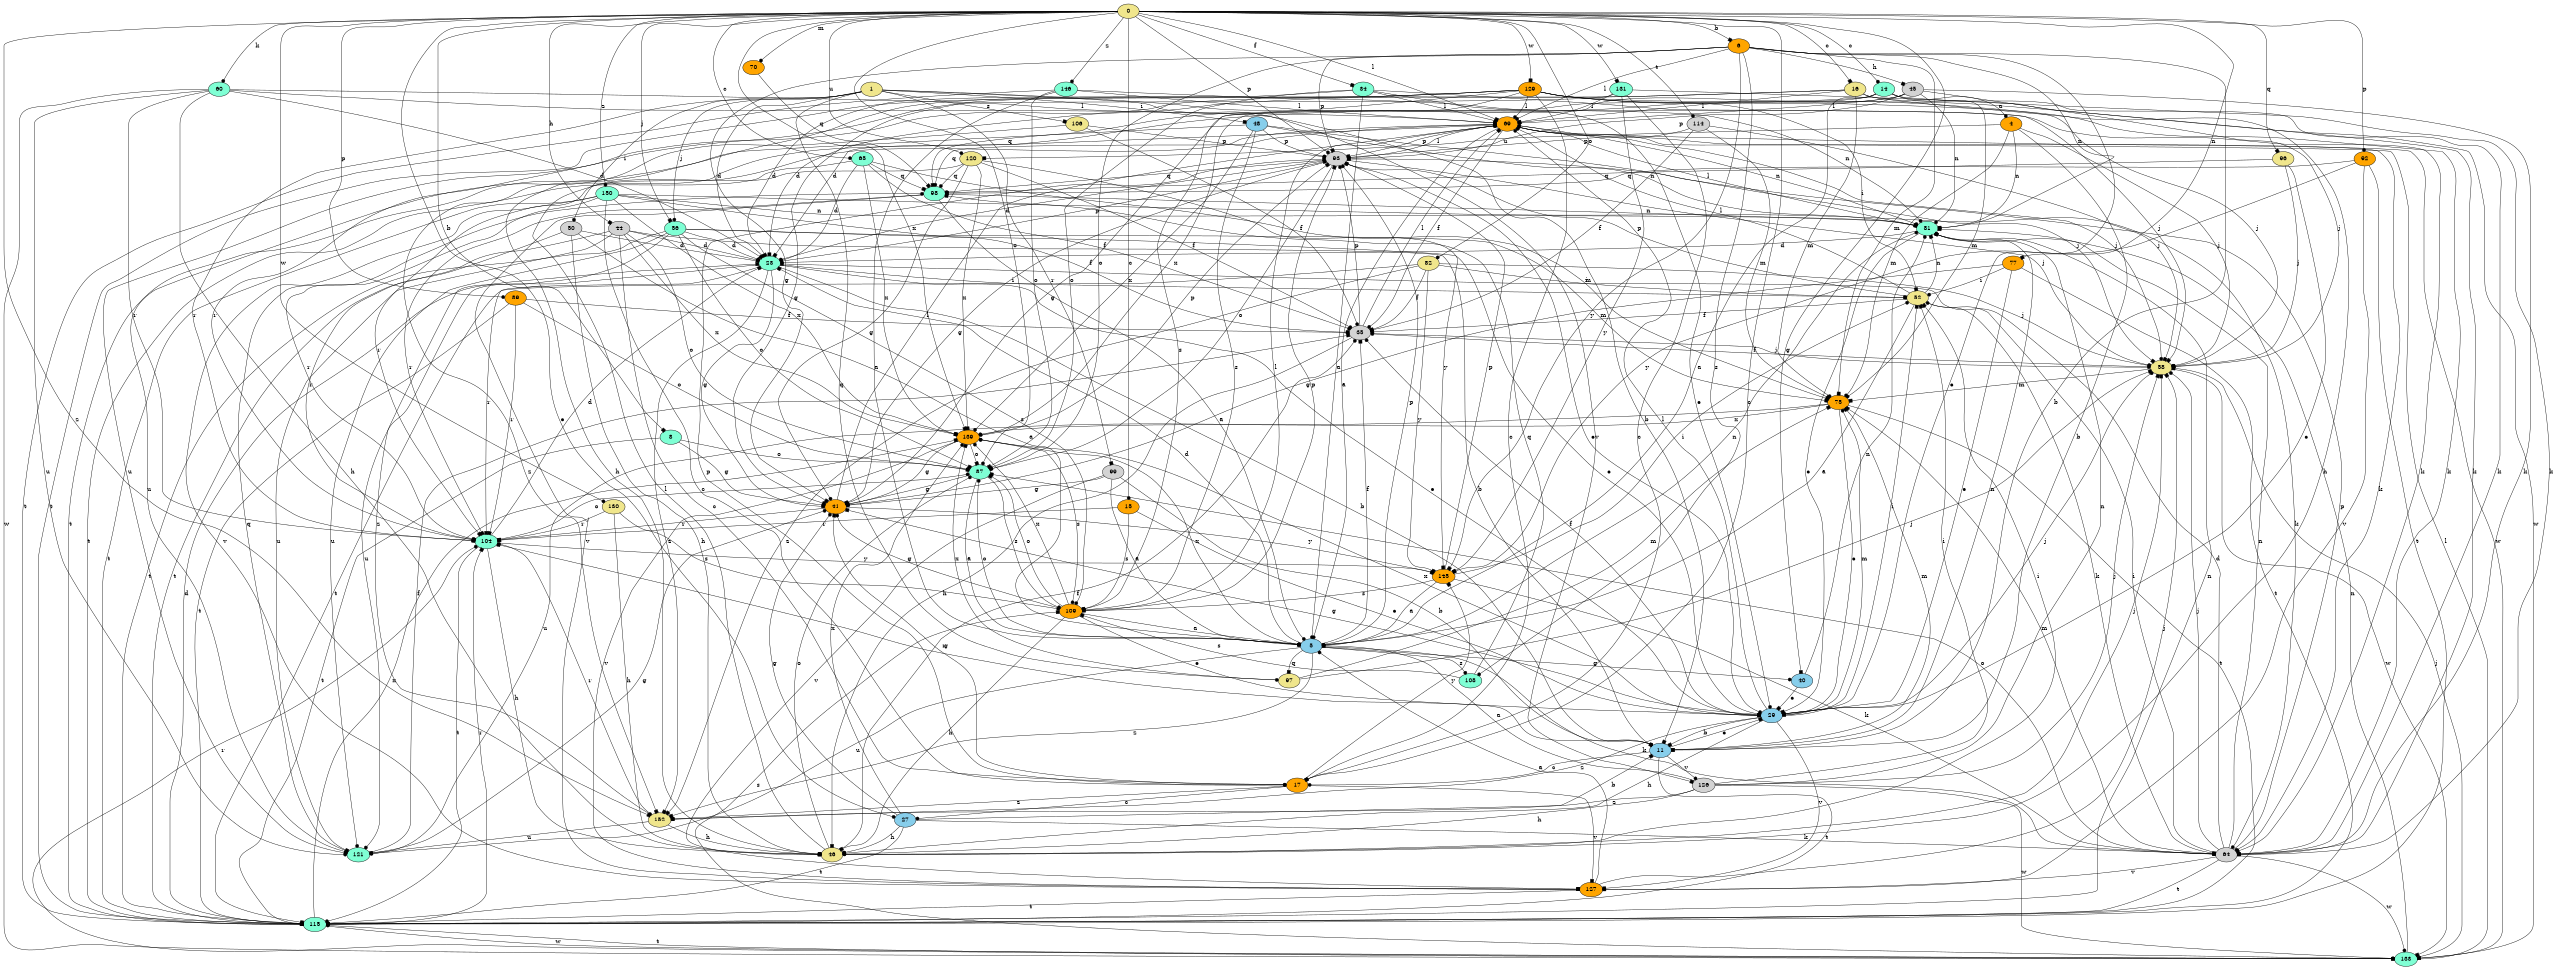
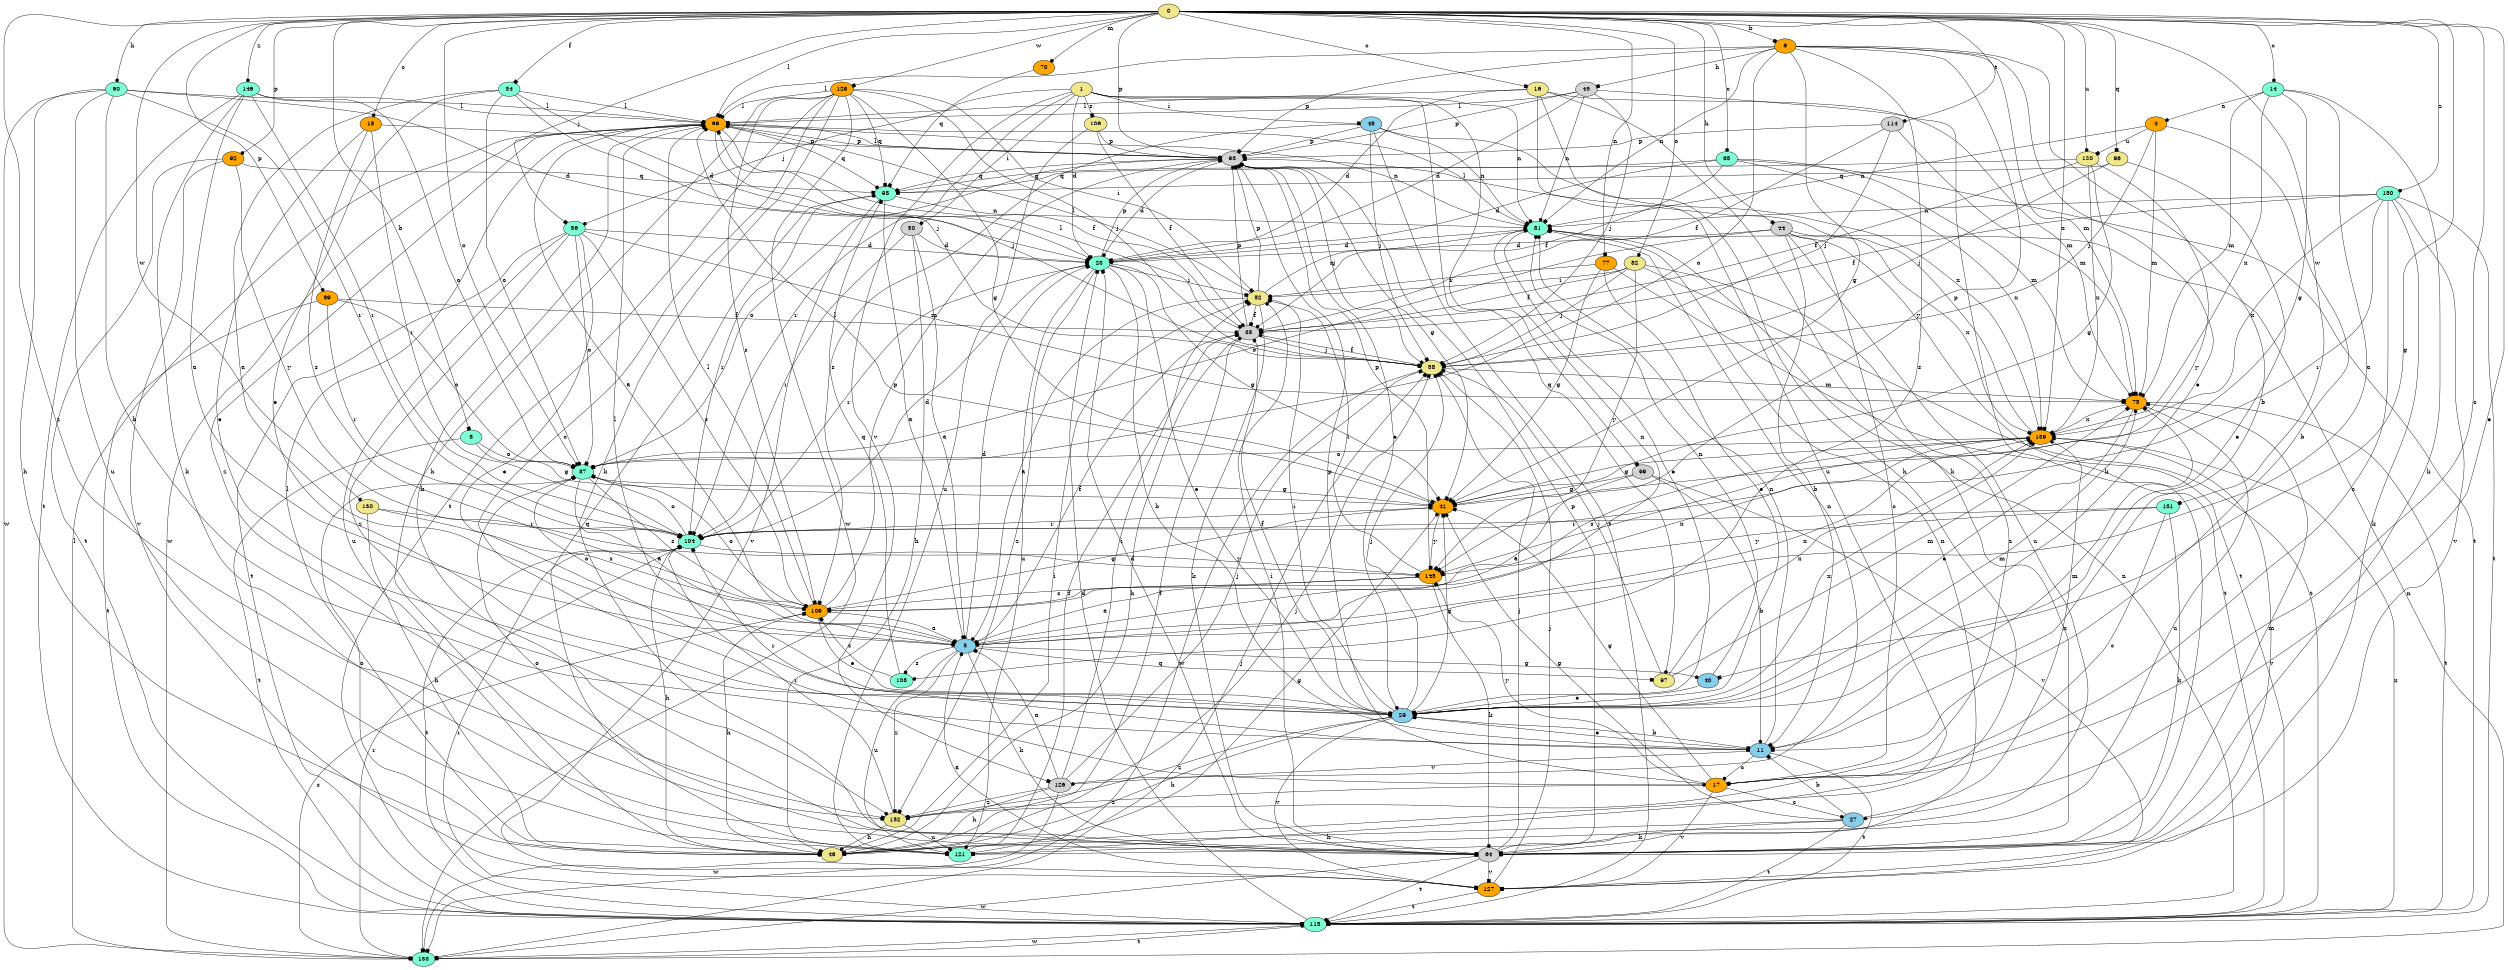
edge "131" -> "69": removed, label "l"
edge "120" -> "104": now "146" -> "104"
edge "5" -> "93": now "15" -> "93"
